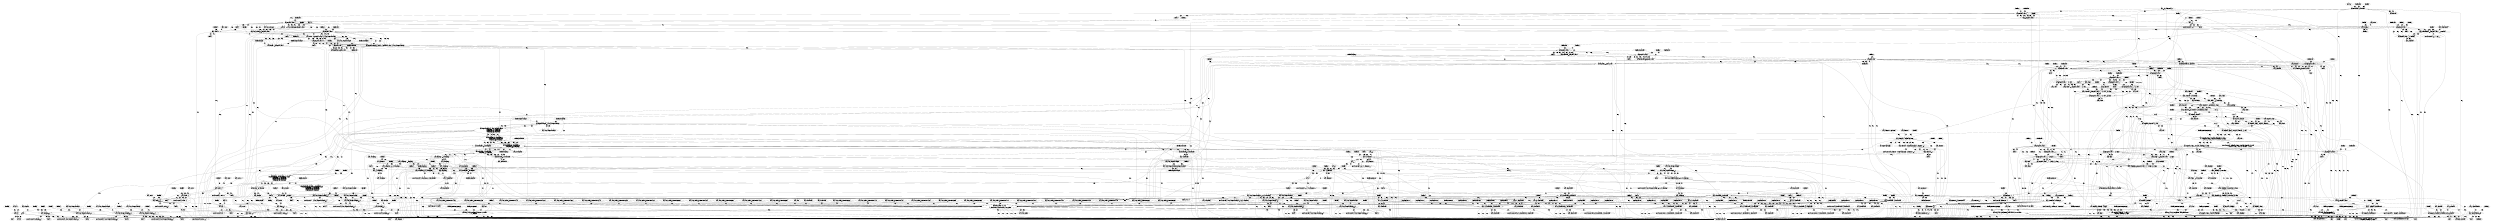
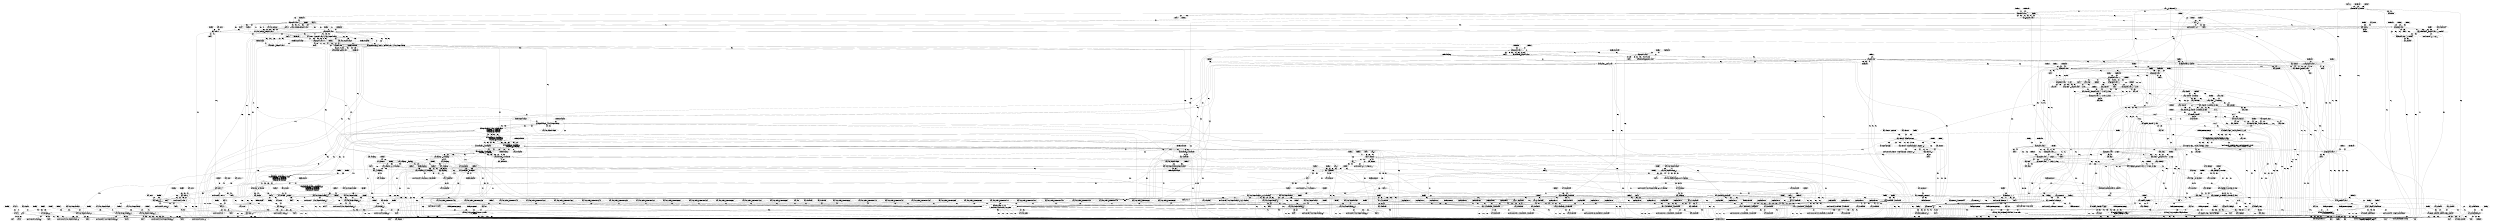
node "(MethodReturn,static read)": label "(MethodReturn,static read)" -> "(MethodReturn,static int)"
